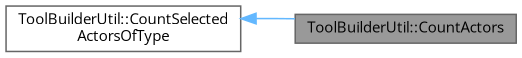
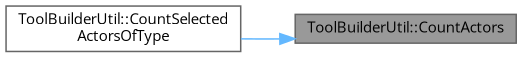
edge "ToolBuilderUtil::CountActors" -> "ToolBuilderUtil::CountSelected ActorsOfType": reversed
